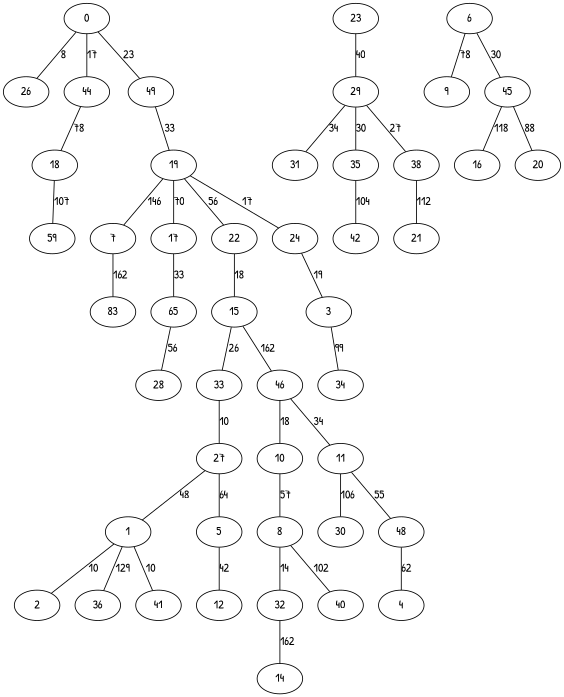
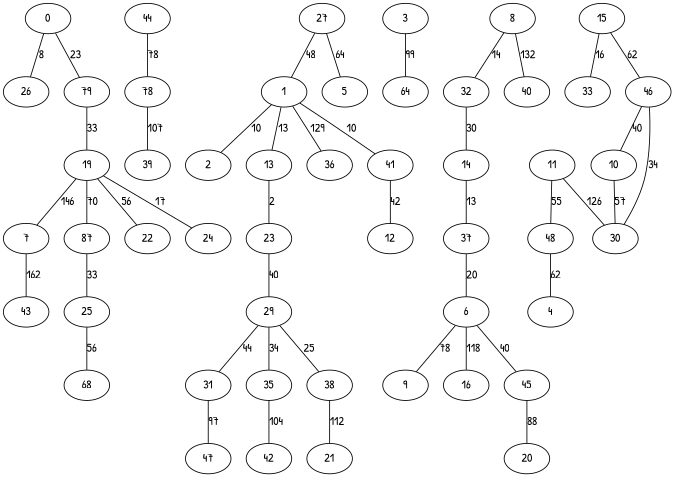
edge "0" -- "44": removed, label "17"
edge "6" -- "45": label "30" -> "40"
node "49": label "49" -> "79"
edge "29" -- "31": label "34" -> "44"
edge "29" -- "35": label "30" -> "34"
edge "29" -- "38": label "27" -> "25"
edge "45" -- "16": now "6" -- "16"
node "18": label "18" -> "78"
node "13": added
node "59": label "59" -> "39"
node "17": label "17" -> "87"
node "37": added
edge "22" -- "15": removed, label "18"
edge "24" -- "3": removed, label "19"
node "83": label "83" -> "43"
node "65": label "65" -> "25"
edge "15" -- "33": label "26" -> "16"
edge "15" -- "46": label "162" -> "62"
node "28": label "28" -> "68"
node "34": label "34" -> "64"
edge "33" -- "27": removed, label "10"
edge "46" -- "10": label "18" -> "40"
edge "46" -- "11": now "46" -- "30"
node "47": added
edge "10" -- "8": now "10" -- "30"
edge "11" -- "30": label "106" -> "126"
edge "5" -- "12": now "41" -- "12"
edge "8" -- "40": label "102" -> "132"
edge "32" -- "14": label "162" -> "30"
